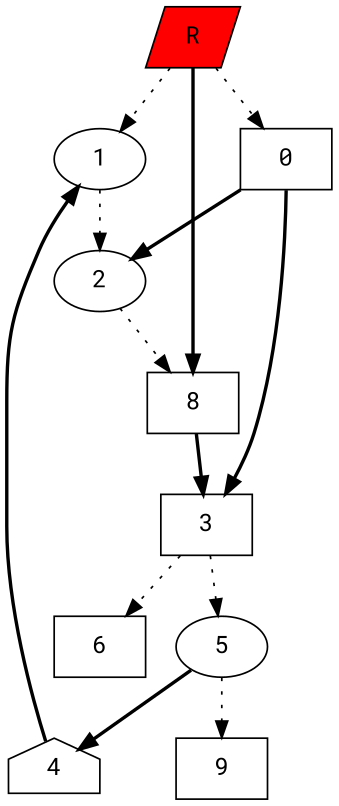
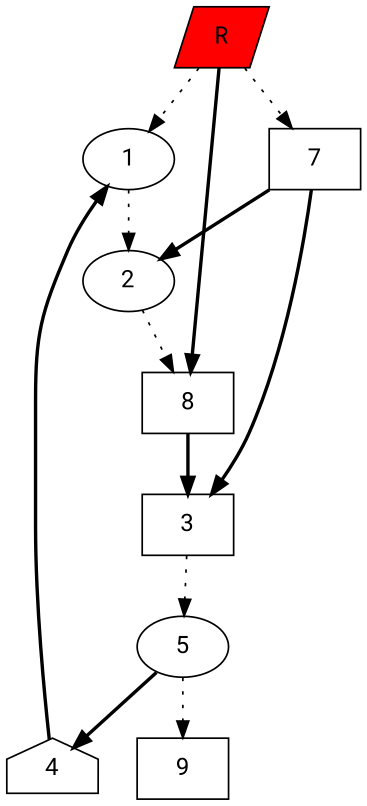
node "0": label "0" -> "7"
node "6": removed
